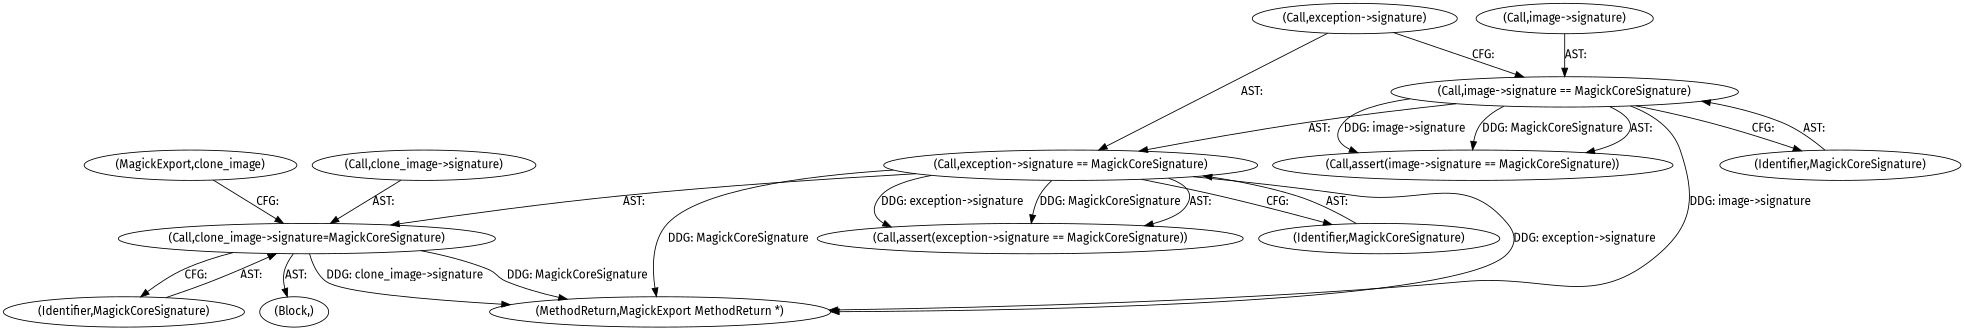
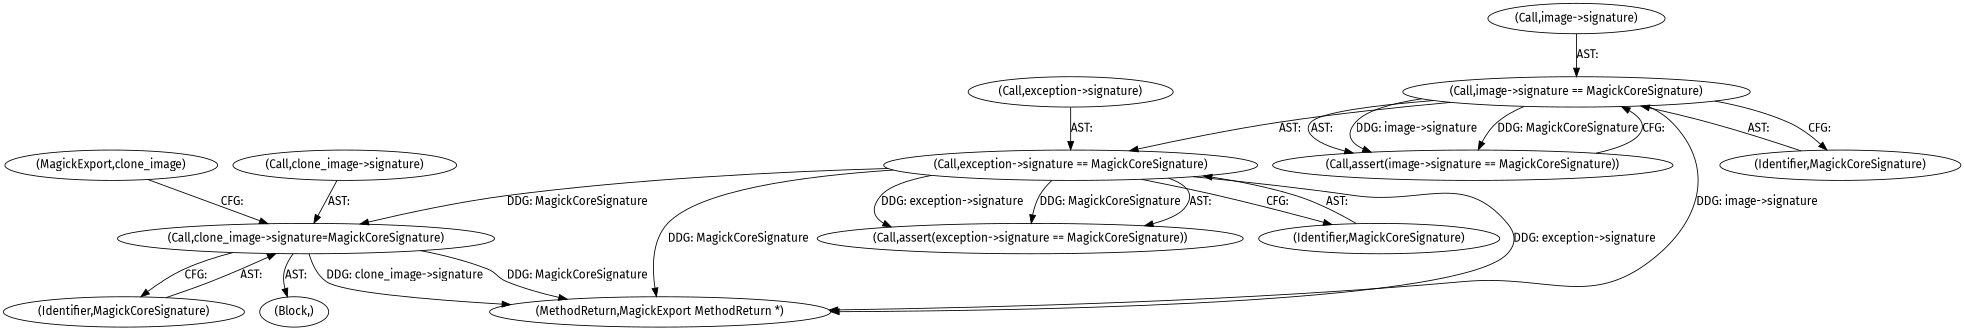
edge "(Call,exception->signature)" -> "(Call,image->signature == MagickCoreSignature)": now "(Call,assert(image->signature == MagickCoreSignature))" -> "(Call,image->signature == MagickCoreSignature)"
edge "(Call,exception->signature == MagickCoreSignature)" -> "(Call,clone_image->signature=MagickCoreSignature)": label "AST: " -> "DDG: MagickCoreSignature"
